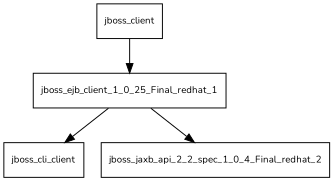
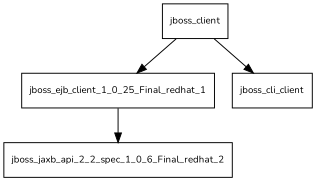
edge "jboss_ejb_client_1_0_25_Final_redhat_1" -> "jboss_cli_client": now "jboss_client" -> "jboss_cli_client"
node "jboss_jaxb_api_2_2_spec_1_0_4_Final_redhat_2": label "jboss_jaxb_api_2_2_spec_1_0_4_Final_redhat_2" -> "jboss_jaxb_api_2_2_spec_1_0_6_Final_redhat_2"
